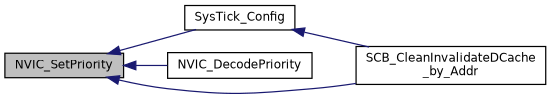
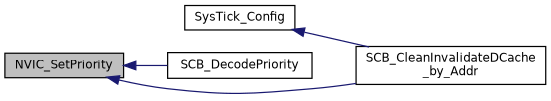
edge "SysTick_Config" -> "NVIC_SetPriority": removed
node "NVIC_DecodePriority": label "NVIC_DecodePriority" -> "SCB_DecodePriority"
